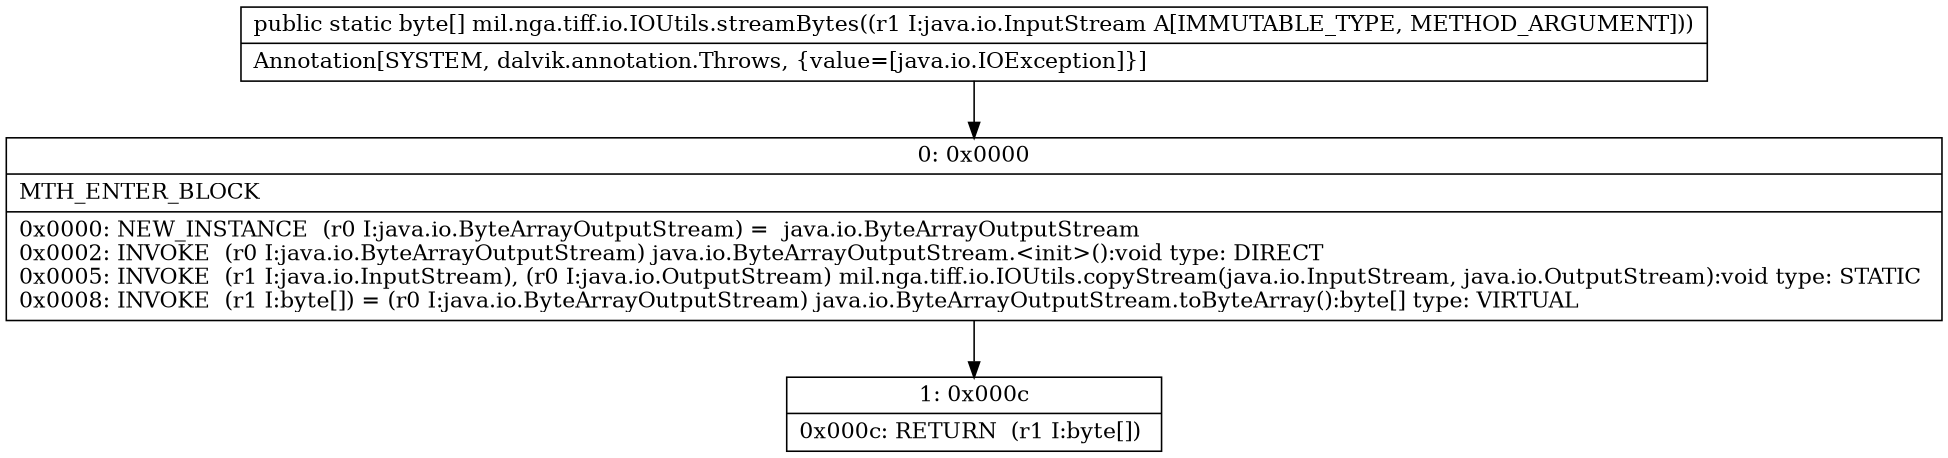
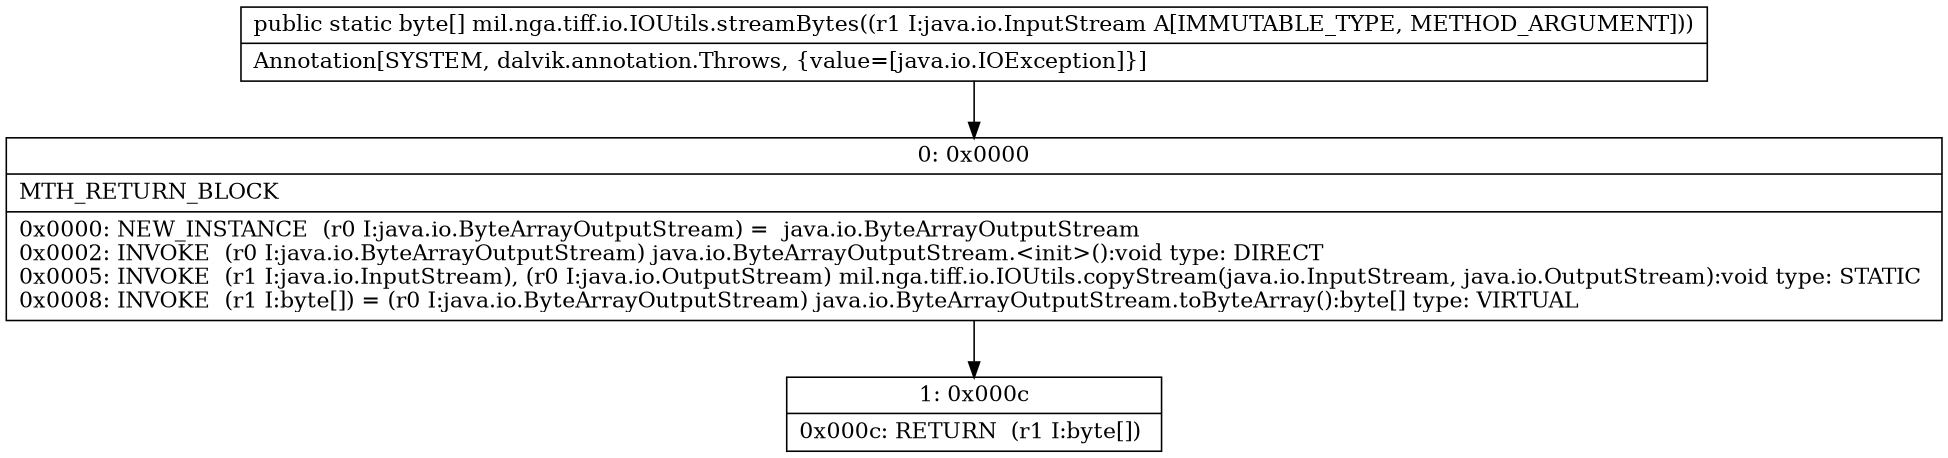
node "0: 0x0000": text "MTH_ENTER_BLOCK" -> "MTH_RETURN_BLOCK"
